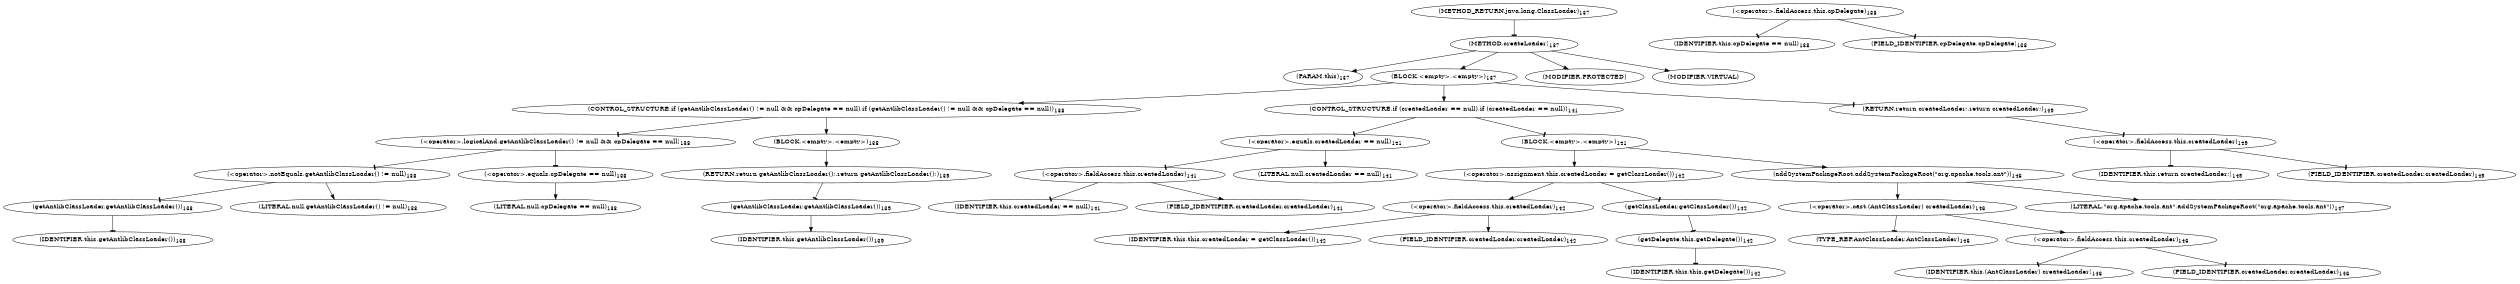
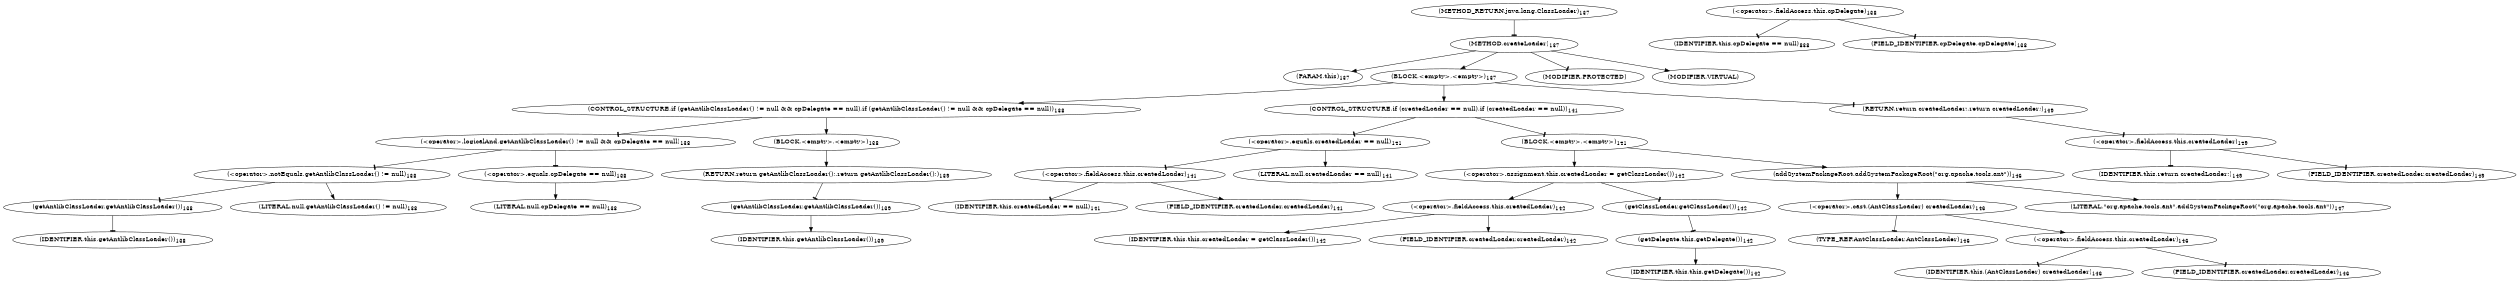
node "(IDENTIFIER,this,cpDelegate == null)": text "138" -> "838"
edge "(METHOD,createLoader)" -> "(MODIFIER,PROTECTED)": arrowhead normal -> tee
edge "(getDelegate,this.getDelegate())" -> "(IDENTIFIER,this,this.getDelegate())": arrowhead tee -> normal
